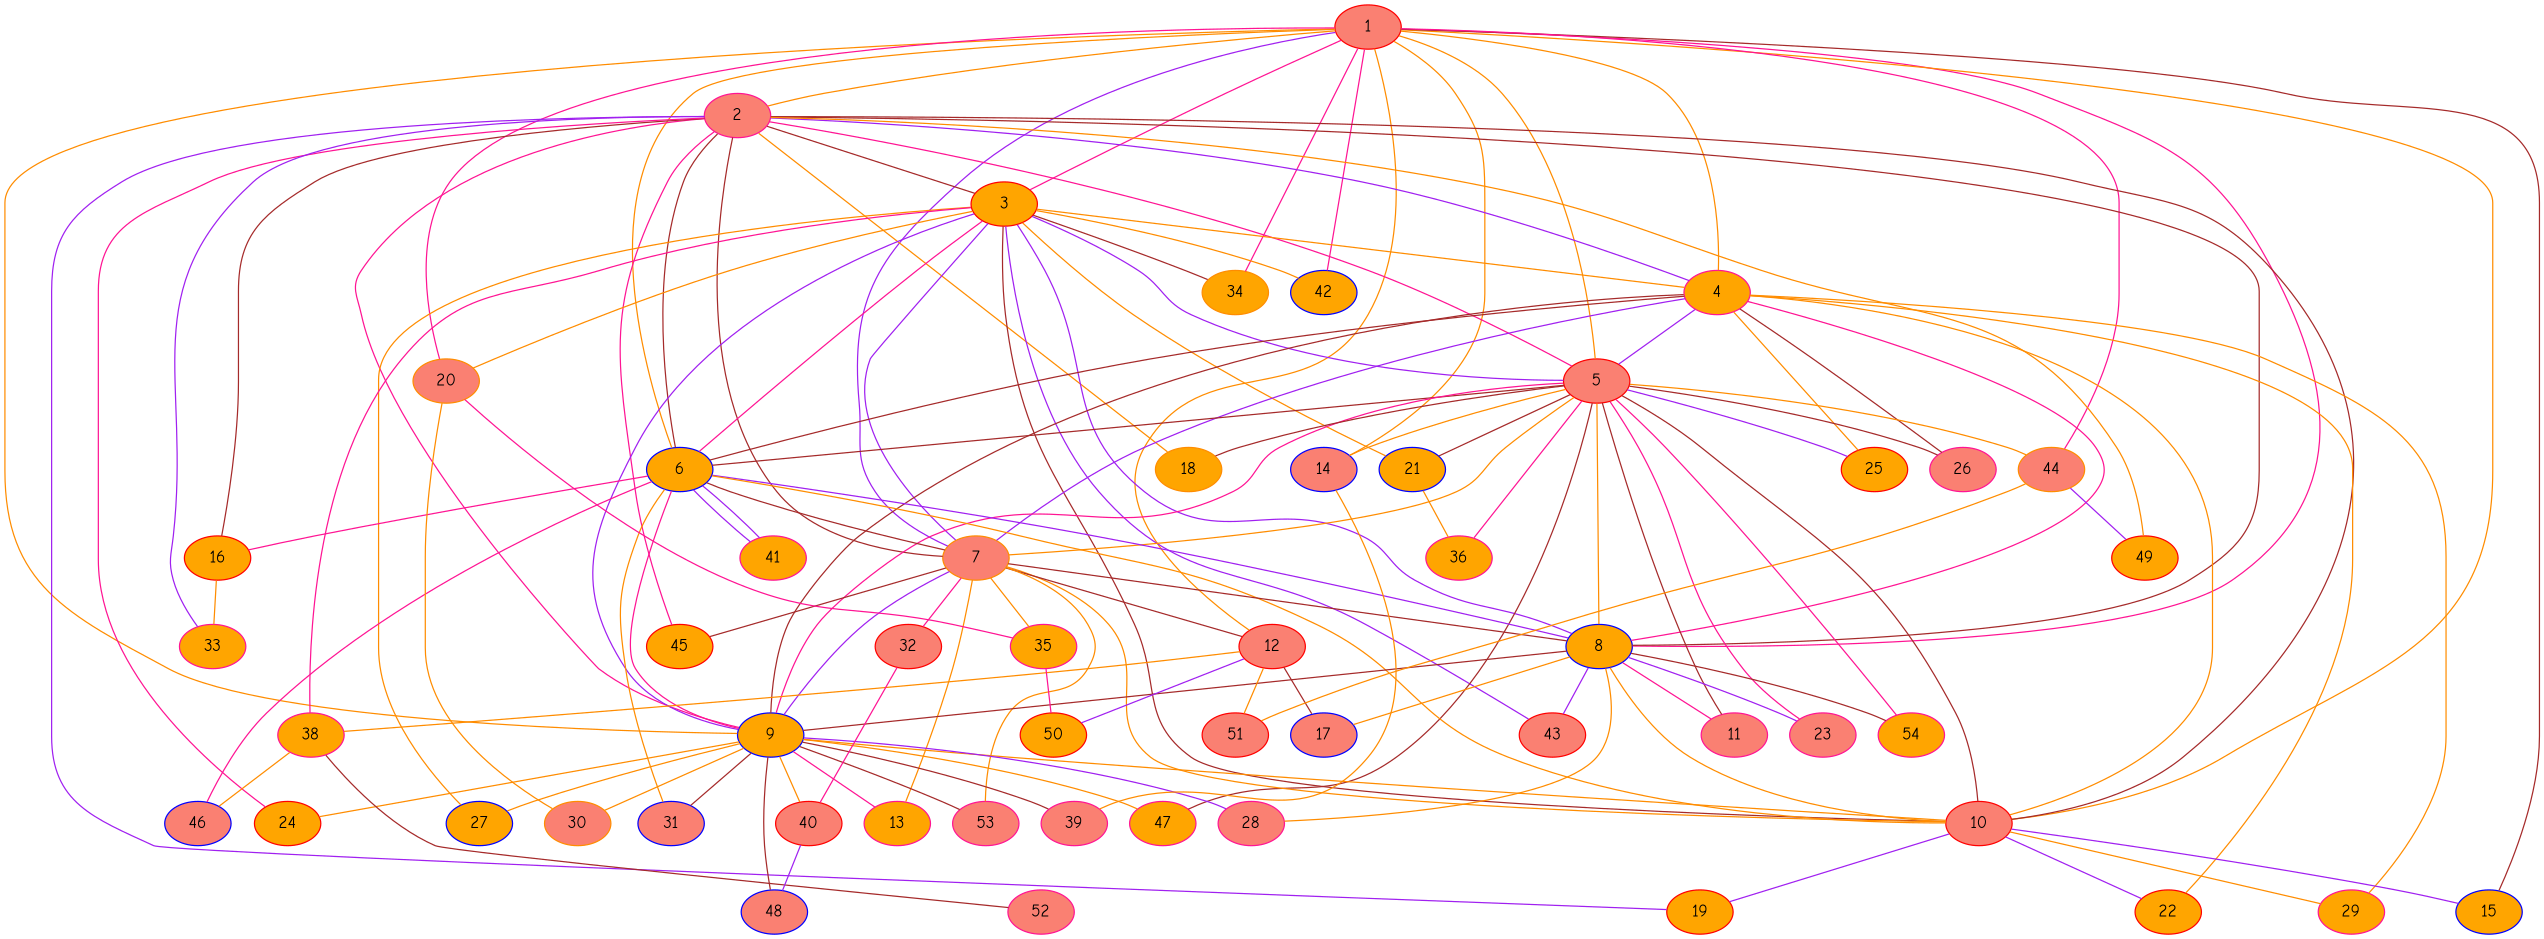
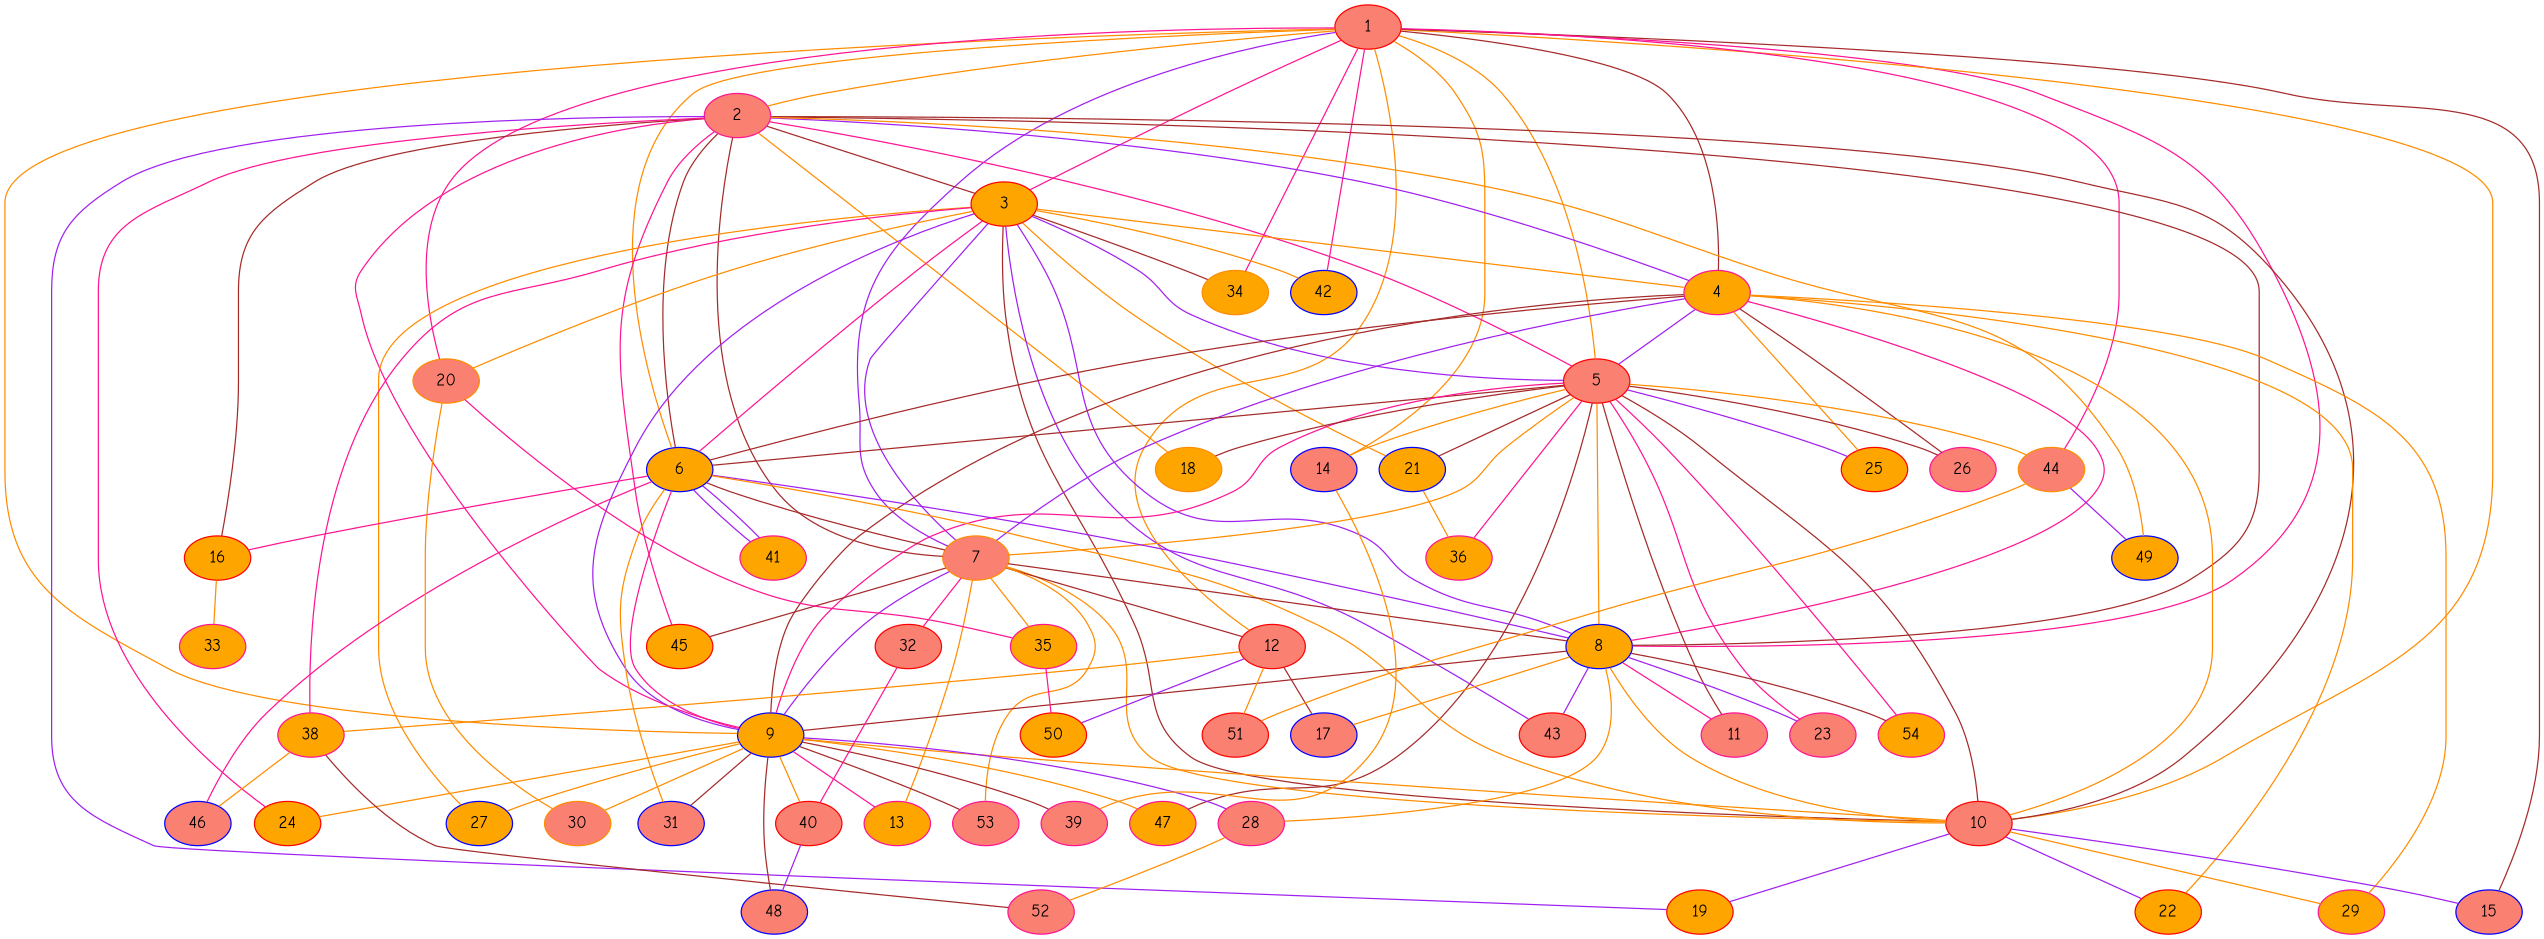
edge "1" -- "4": color darkorange -> brown
edge "2" -- "33": removed
node "49": color red -> blue
edge "28" -- "52": added
node "15": fillcolor orange -> salmon
